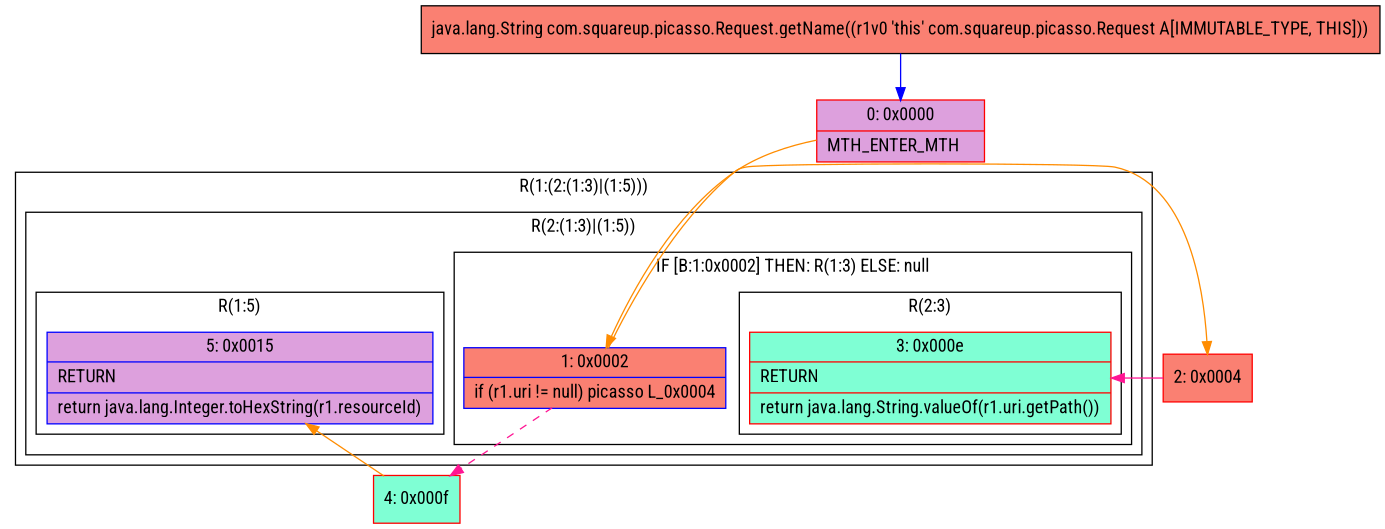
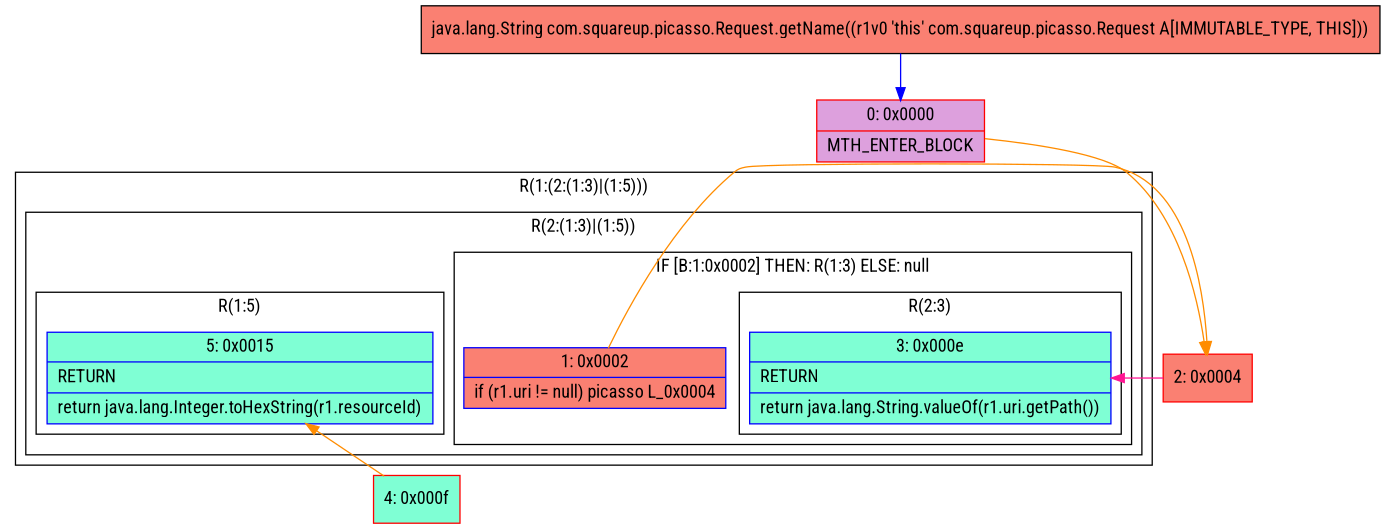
node "0: 0x0000": text "MTH_ENTER_MTH" -> "MTH_ENTER_BLOCK"
edge "0: 0x0000" -> "1: 0x0002": now "0: 0x0000" -> "2: 0x0004"
node "5: 0x0015": fillcolor plum -> aquamarine
node "3: 0x000e": color red -> blue
edge "1: 0x0002" -> "4: 0x000f": removed
